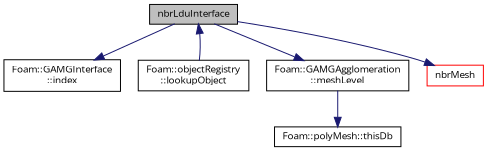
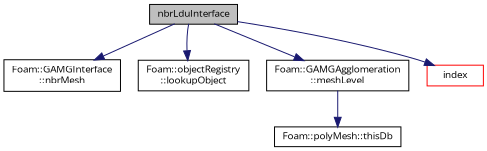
edge "Foam::objectRegistry ::lookupObject" -> "nbrLduInterface": reversed
node "Foam::GAMGInterface ::index": label "Foam::GAMGInterface ::index" -> "Foam::GAMGInterface ::nbrMesh"
node "nbrMesh": label "nbrMesh" -> "index"
